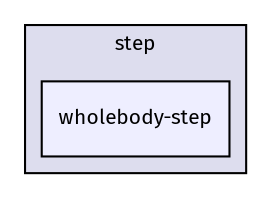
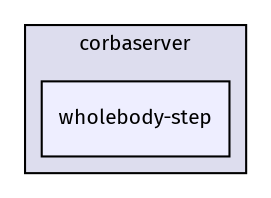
cluster "step": label "step" -> "corbaserver"
